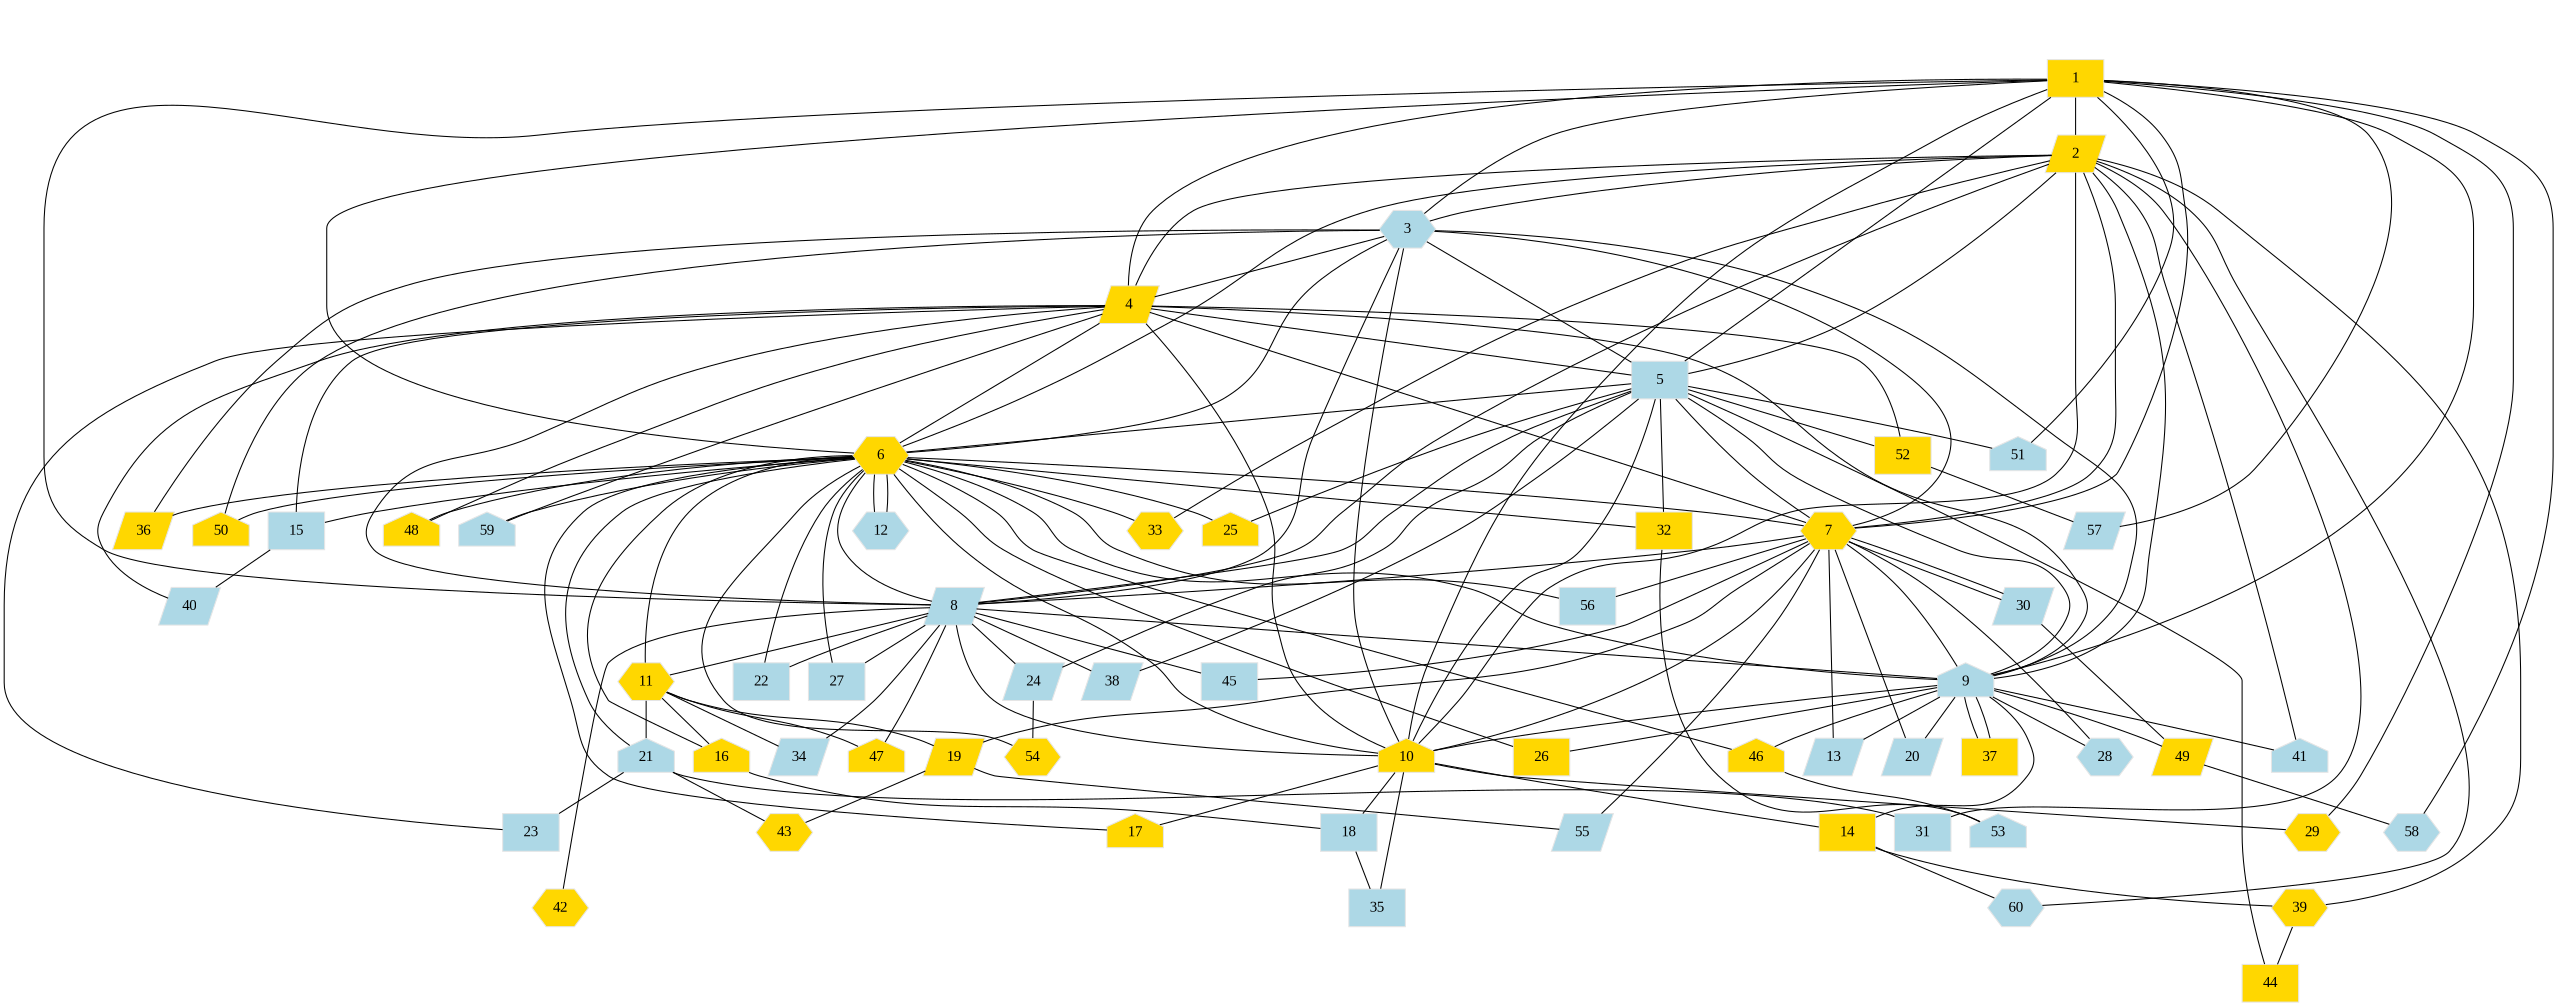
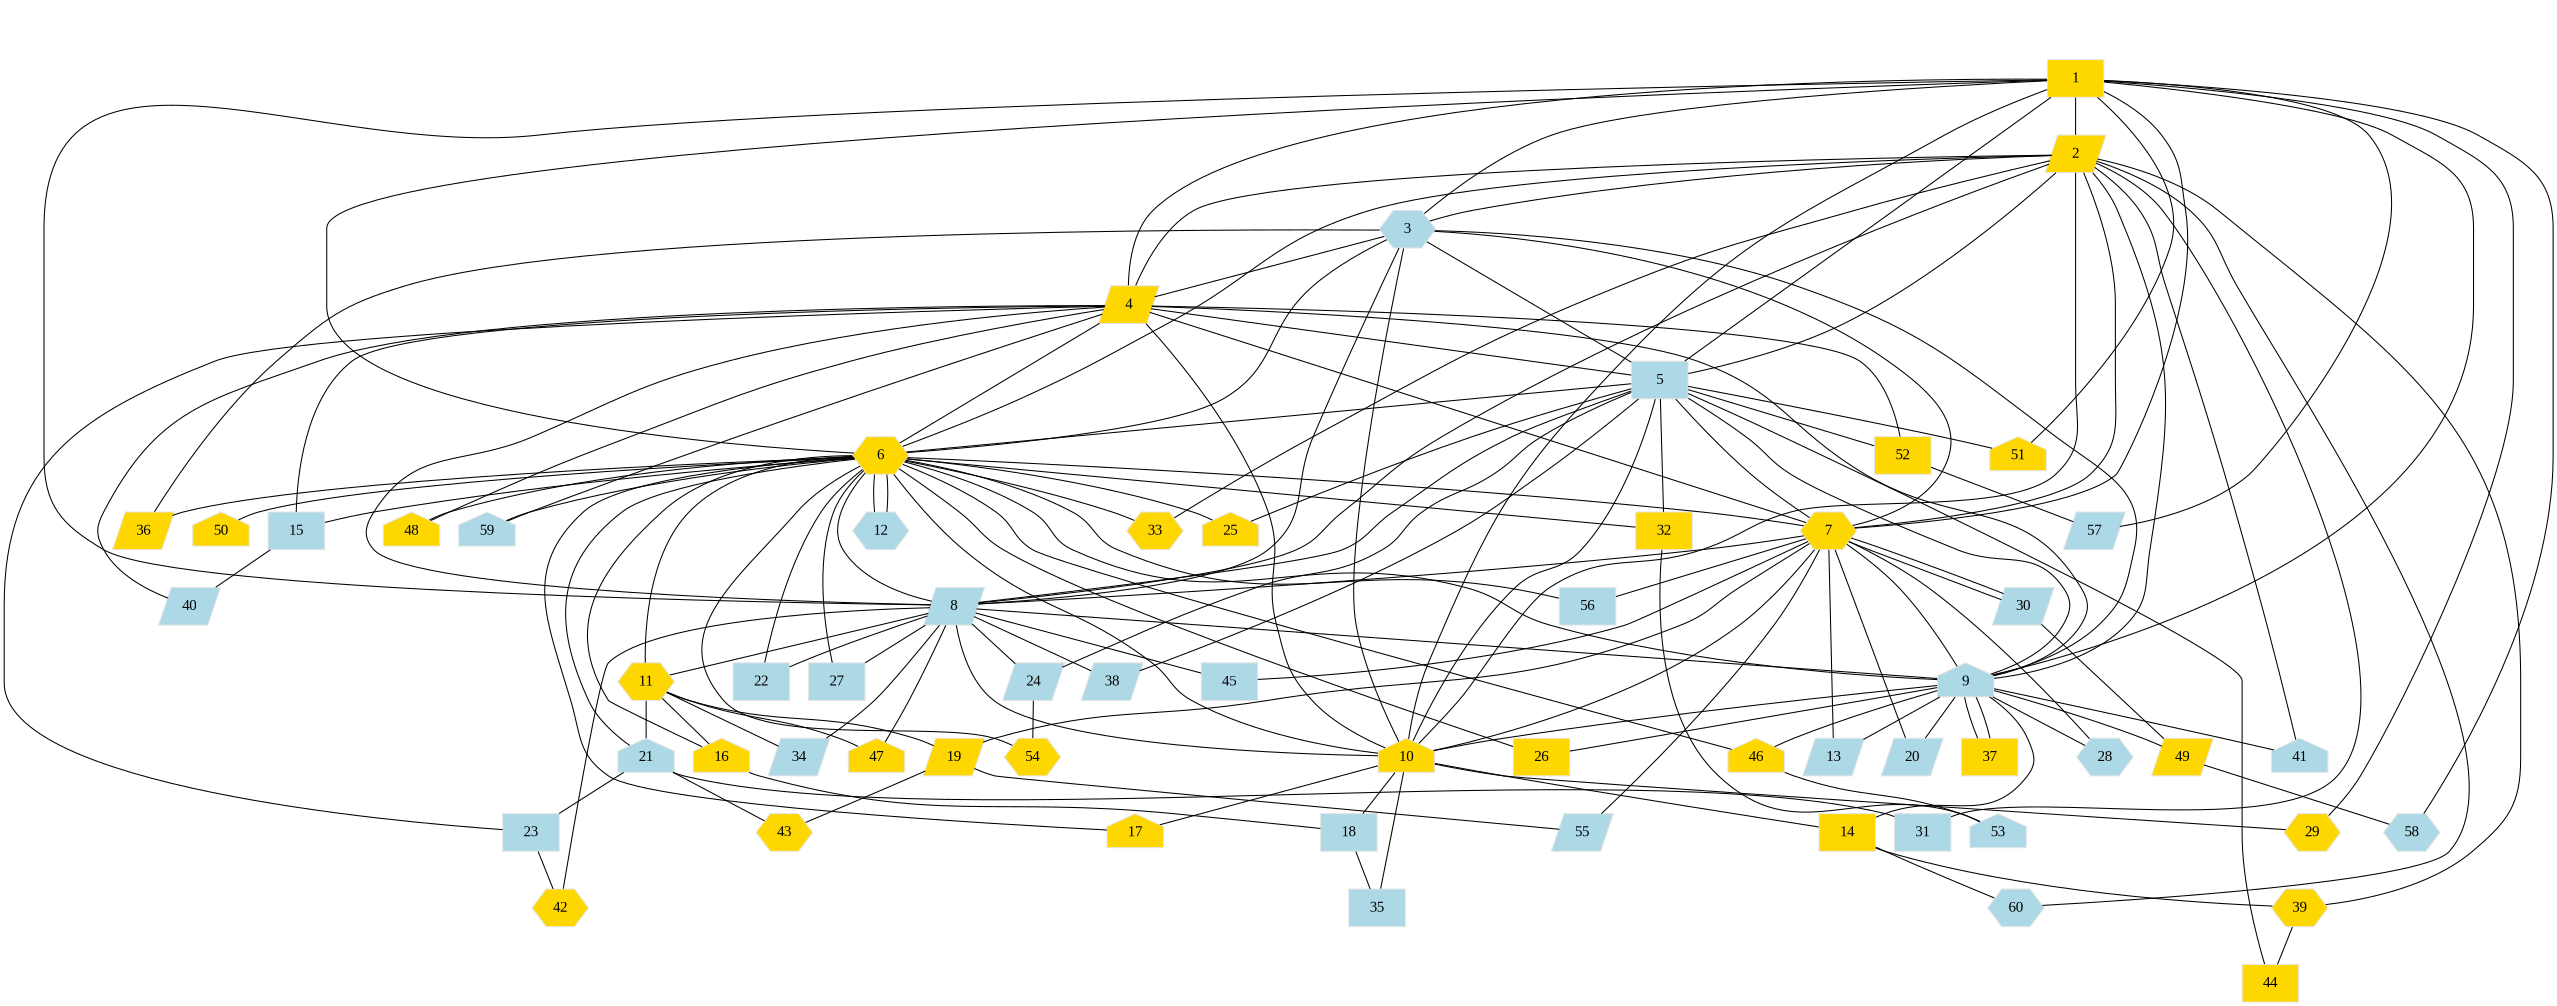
edge "3" -- "50": removed
node "51": fillcolor lightblue -> gold
edge "23" -- "42": added
